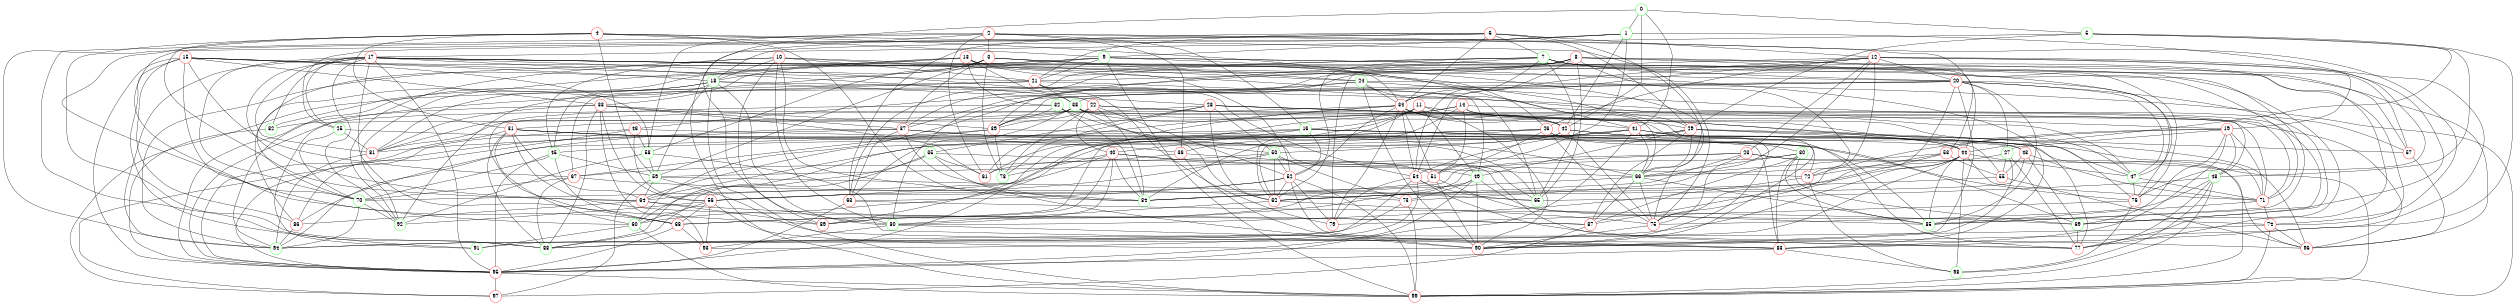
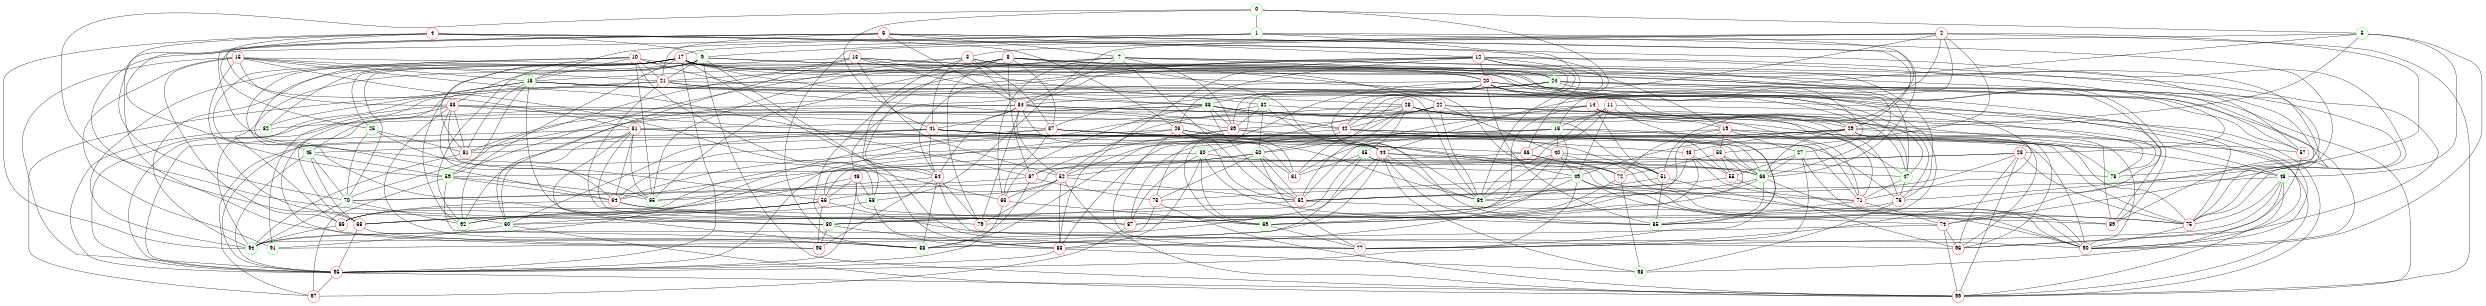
edge "4" -- "64": now "33" -- "64"
edge "58" -- "59": removed
